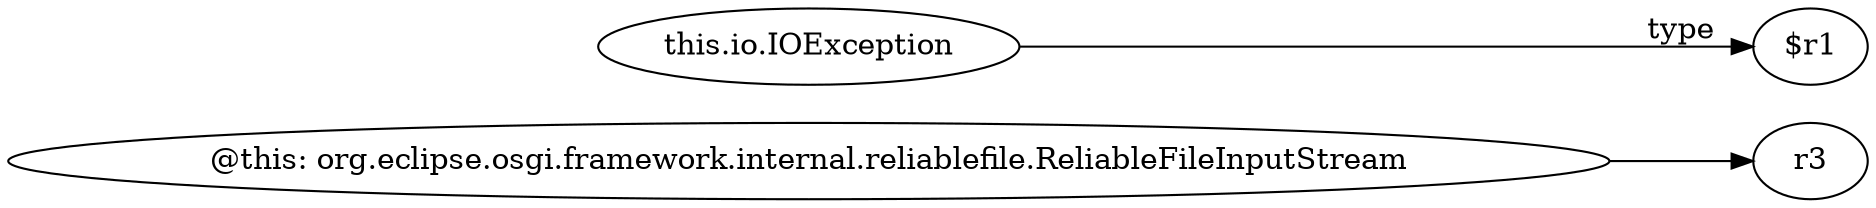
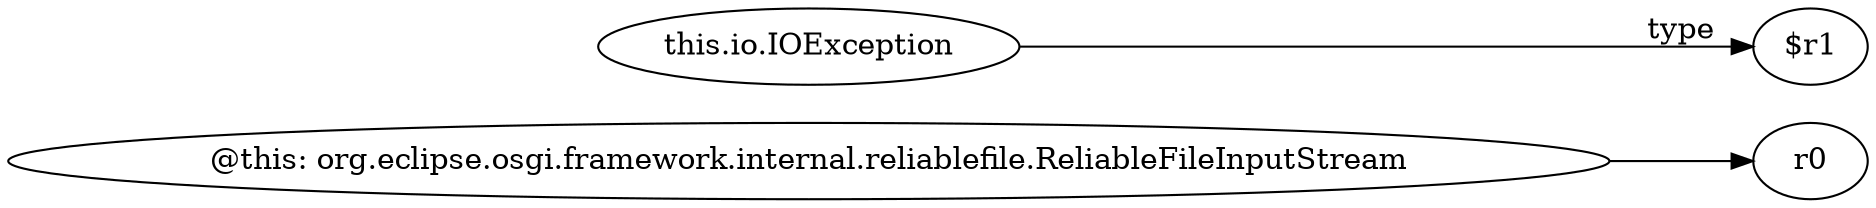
node "r3": label "r3" -> "r0"
